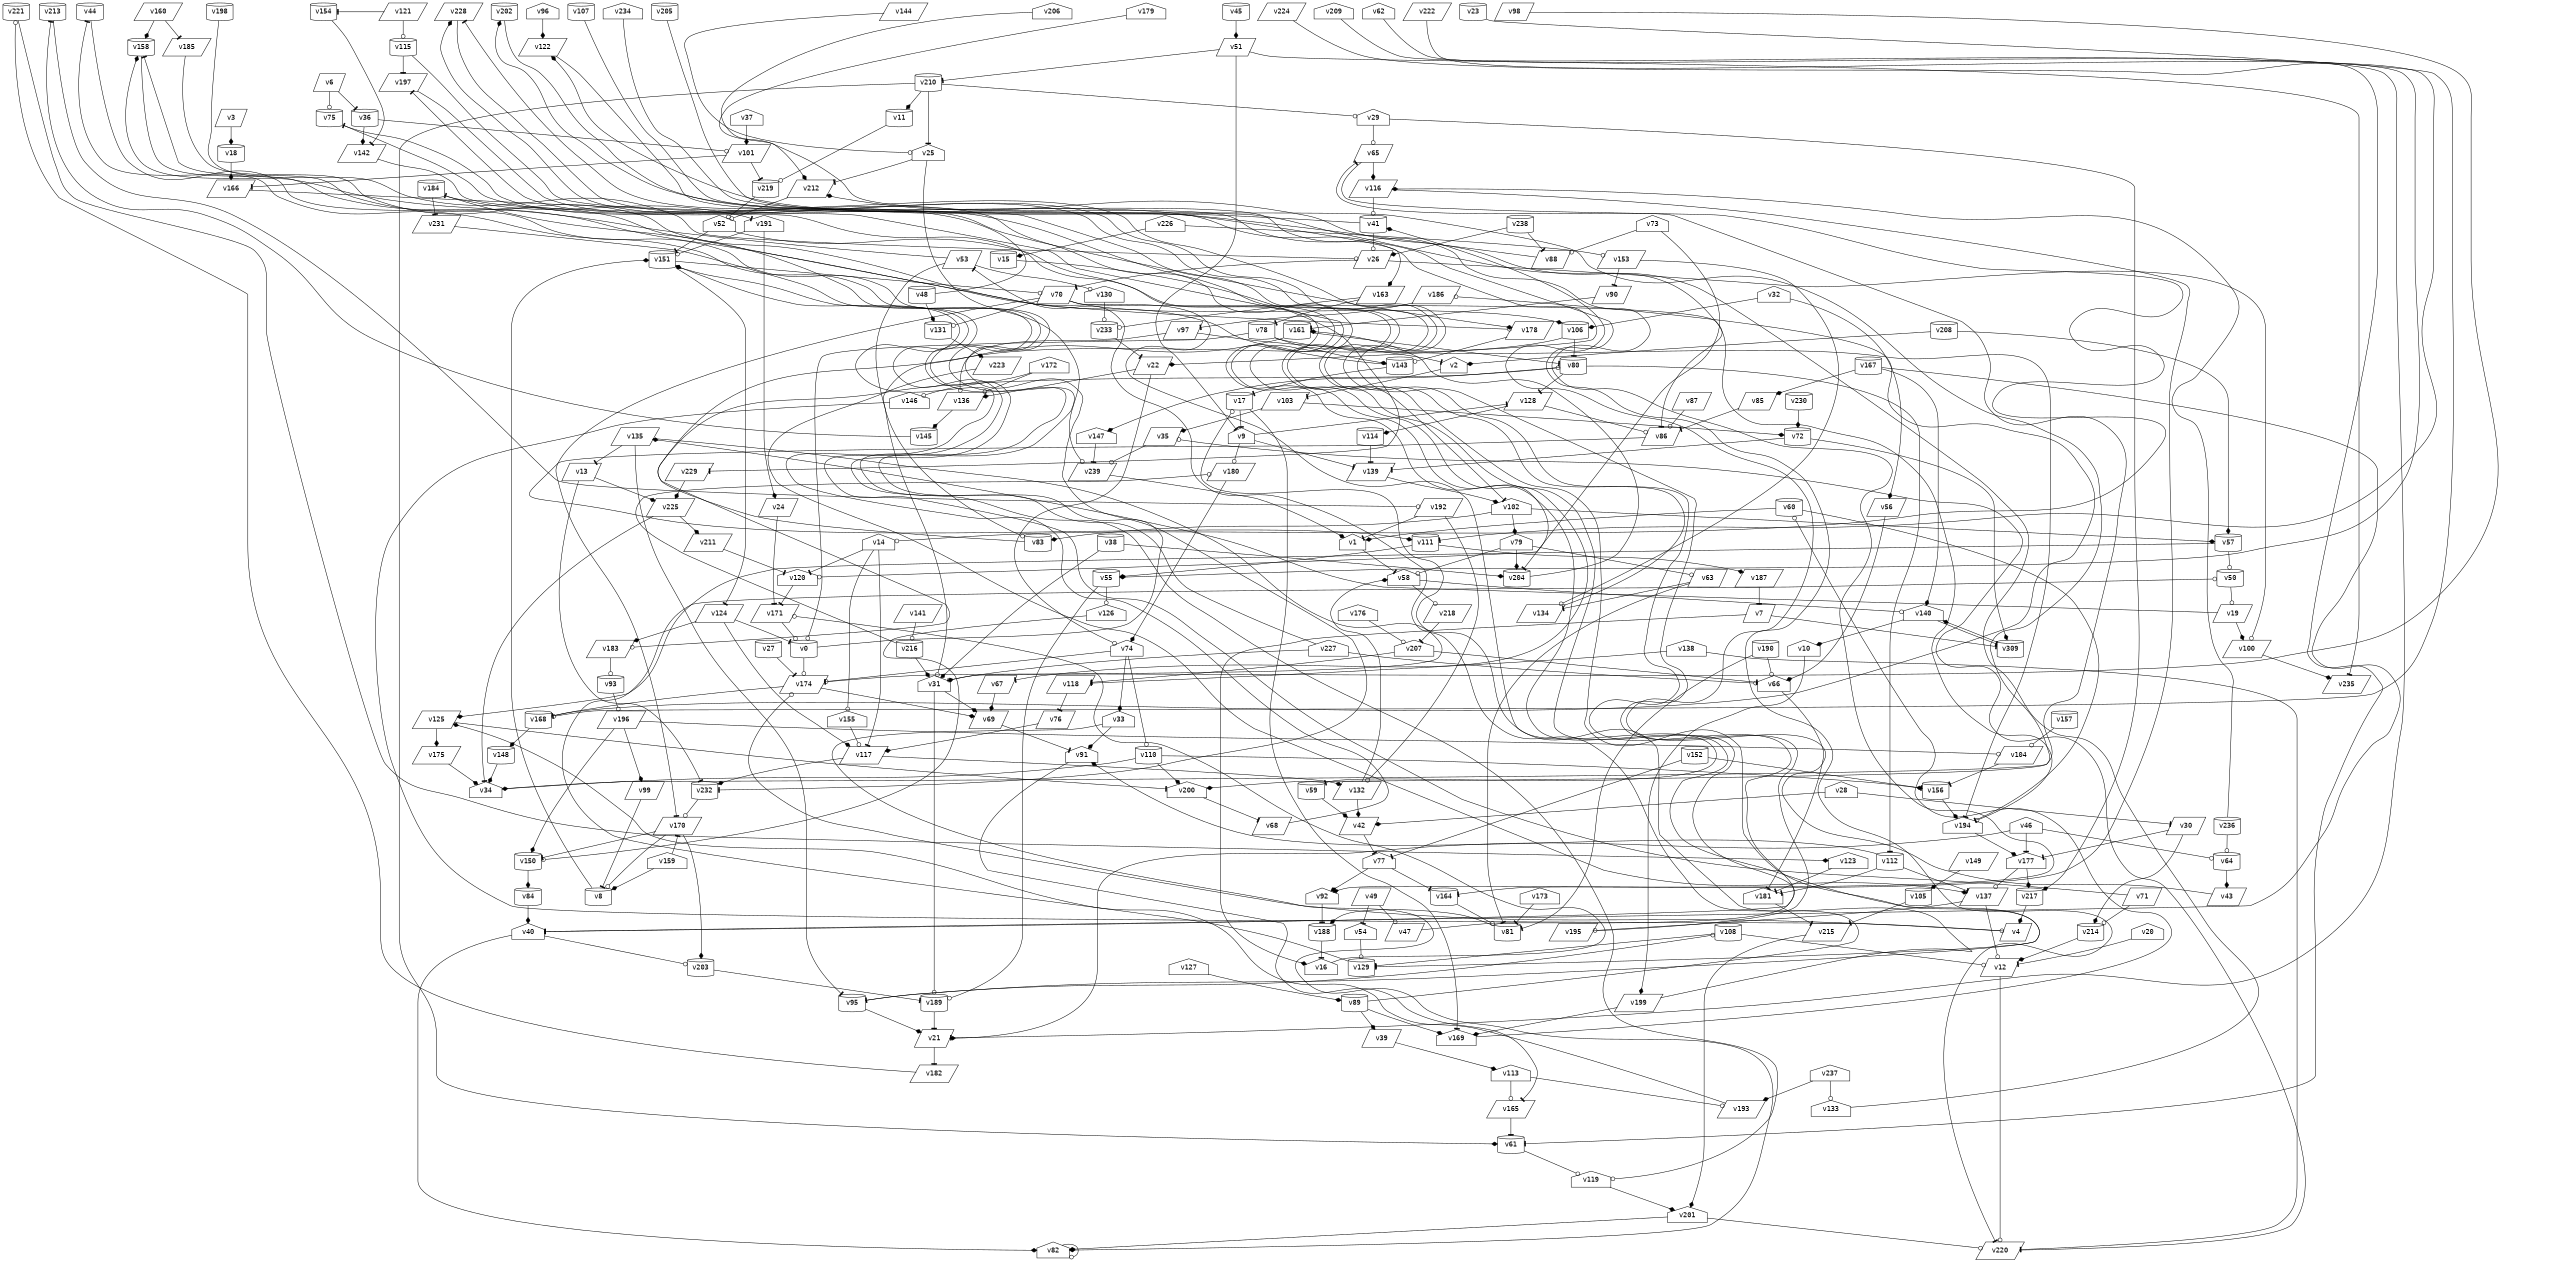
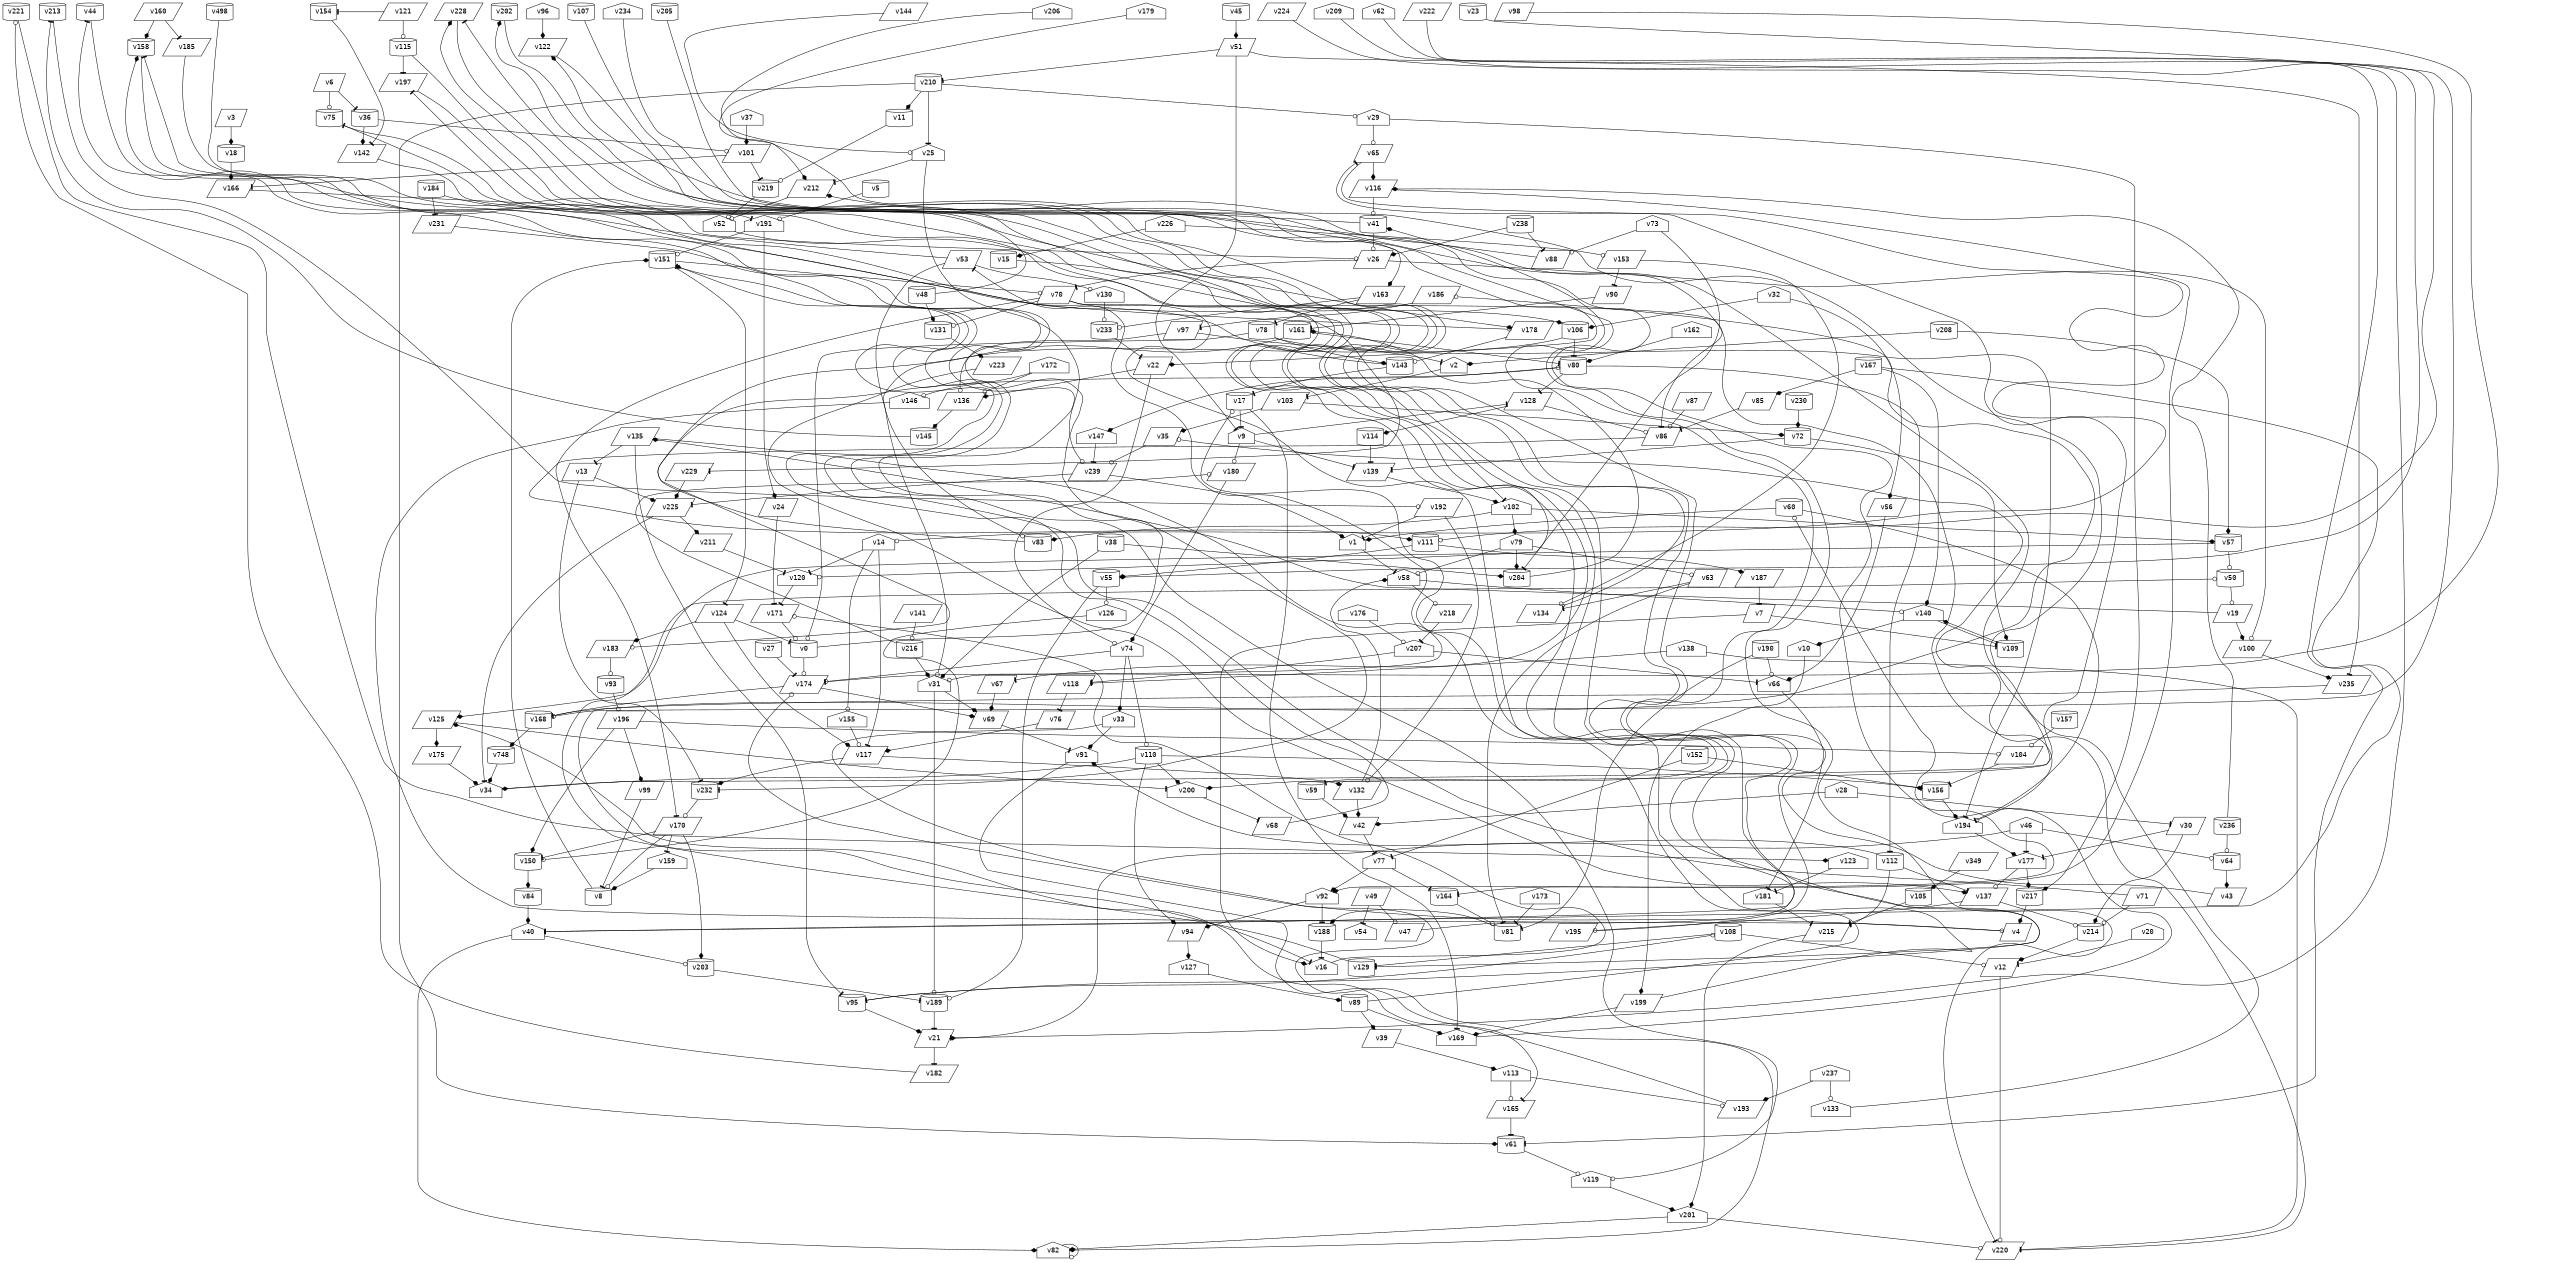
node "v198": label "v198" -> "v498"
node "v5": added
edge "v52" -> "v151": removed
edge "v222" -> "v111": arrowhead tee -> odot
node "v162": added
edge "v239" -> "v225": added
edge "v71" -> "v151": arrowhead diamond -> tee
node "v227": removed
node "v309": label "v309" -> "v109"
edge "v235" -> "v16": added
node "v148": label "v148" -> "v748"
edge "v159" -> "v170": reversed
node "v149": label "v149" -> "v349"
edge "v112" -> "v181": now "v112" -> "v215"
edge "v137" -> "v12": now "v137" -> "v214"
node "v94": added
edge "v54" -> "v129": removed
